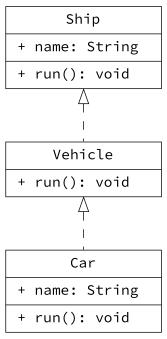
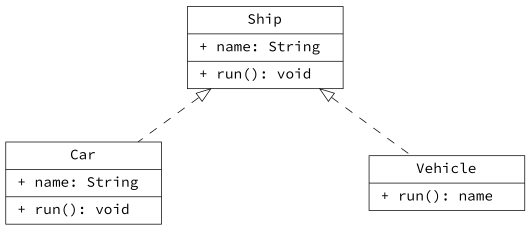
node "Vehicle": text "+ run(): void" -> "+ run(): name"
edge "Car" -> "Vehicle": now "Car" -> "Ship"
